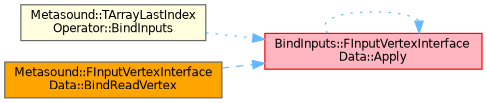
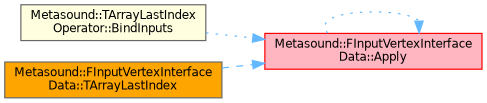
node "BindInputs::FInputVertexInterface Data::Apply": label "BindInputs::FInputVertexInterface Data::Apply" -> "Metasound::FInputVertexInterface Data::Apply"
node "Metasound::FInputVertexInterface Data::BindReadVertex": label "Metasound::FInputVertexInterface Data::BindReadVertex" -> "Metasound::FInputVertexInterface Data::TArrayLastIndex"
